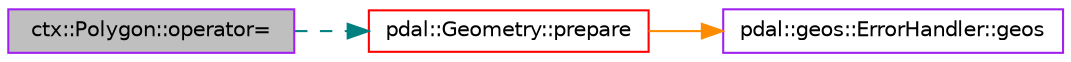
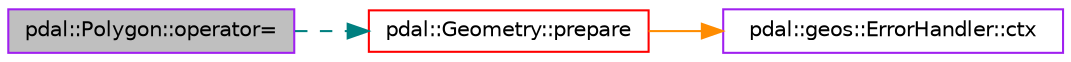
node "ctx::Polygon::operator=": label "ctx::Polygon::operator=" -> "pdal::Polygon::operator="
node "pdal::geos::ErrorHandler::geos": label "pdal::geos::ErrorHandler::geos" -> "pdal::geos::ErrorHandler::ctx"
